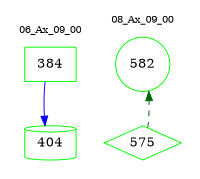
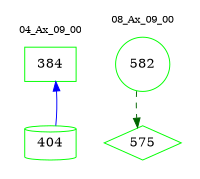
cluster "06_Ax_09_00": label "06_Ax_09_00" -> "04_Ax_09_00"
edge "384" -> "404": reversed
edge "575" -> "582": reversed
